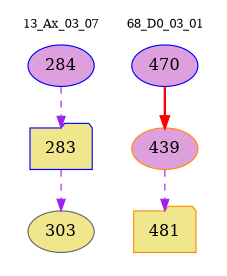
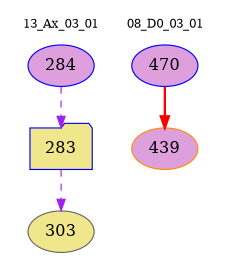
cluster "13_Ax_03_07": label "13_Ax_03_07" -> "13_Ax_03_01"
cluster "68_D0_03_01": label "68_D0_03_01" -> "08_D0_03_01"
node "481": removed
